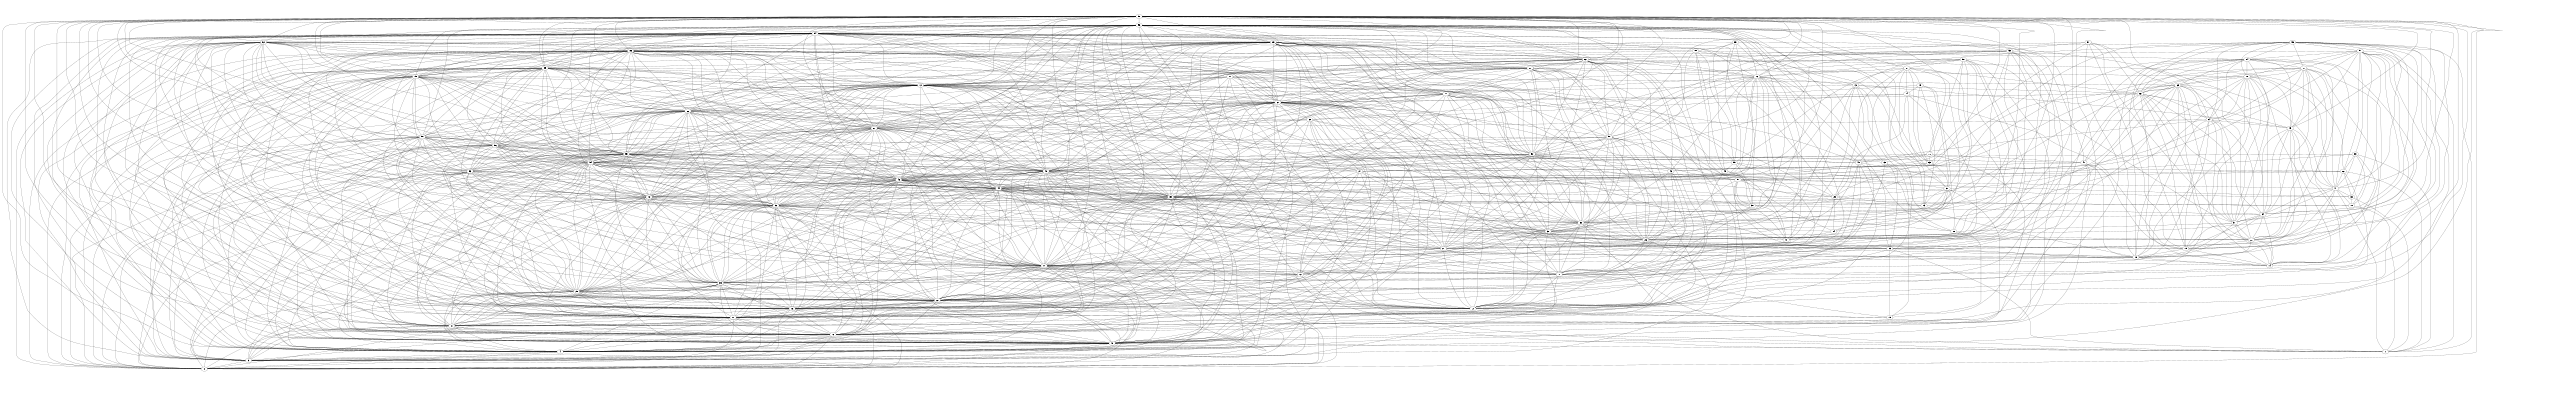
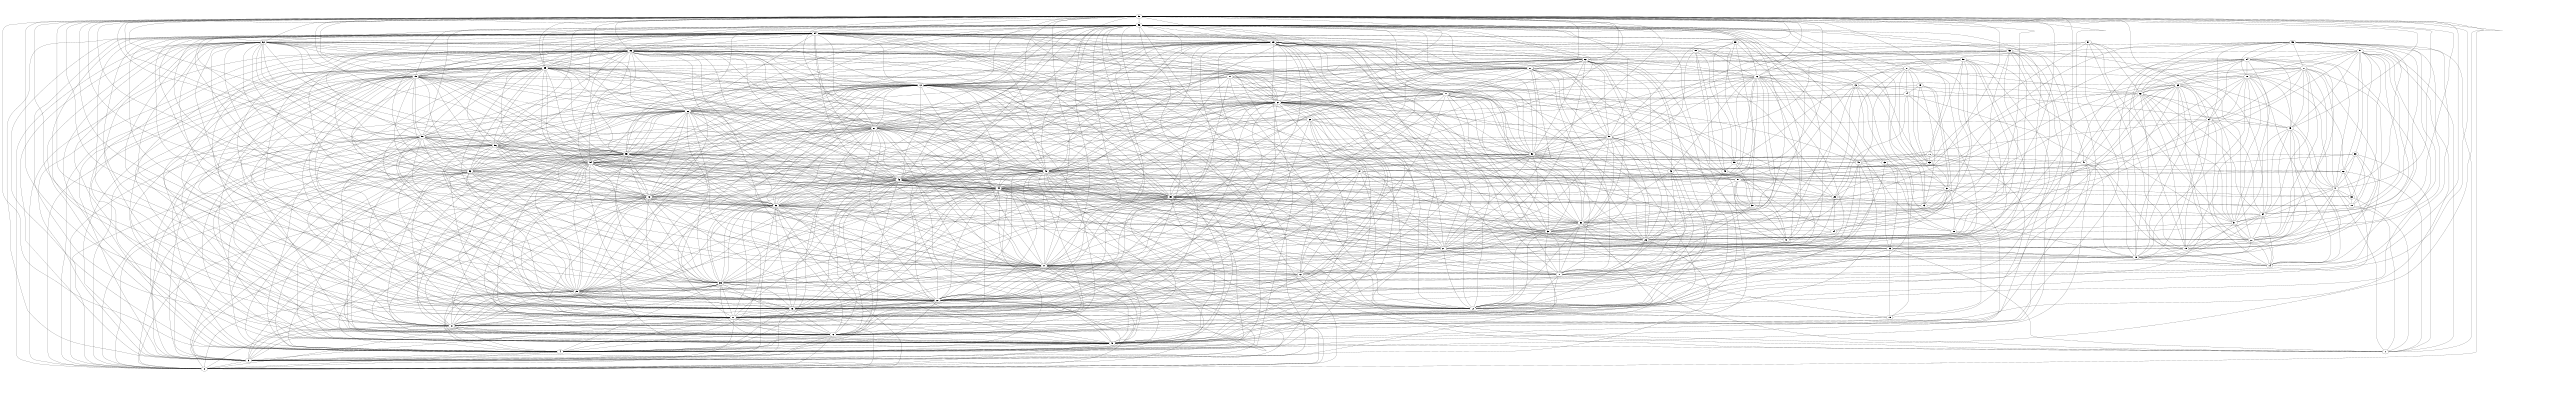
edge "35" -> "12": now "35" -> "79"
